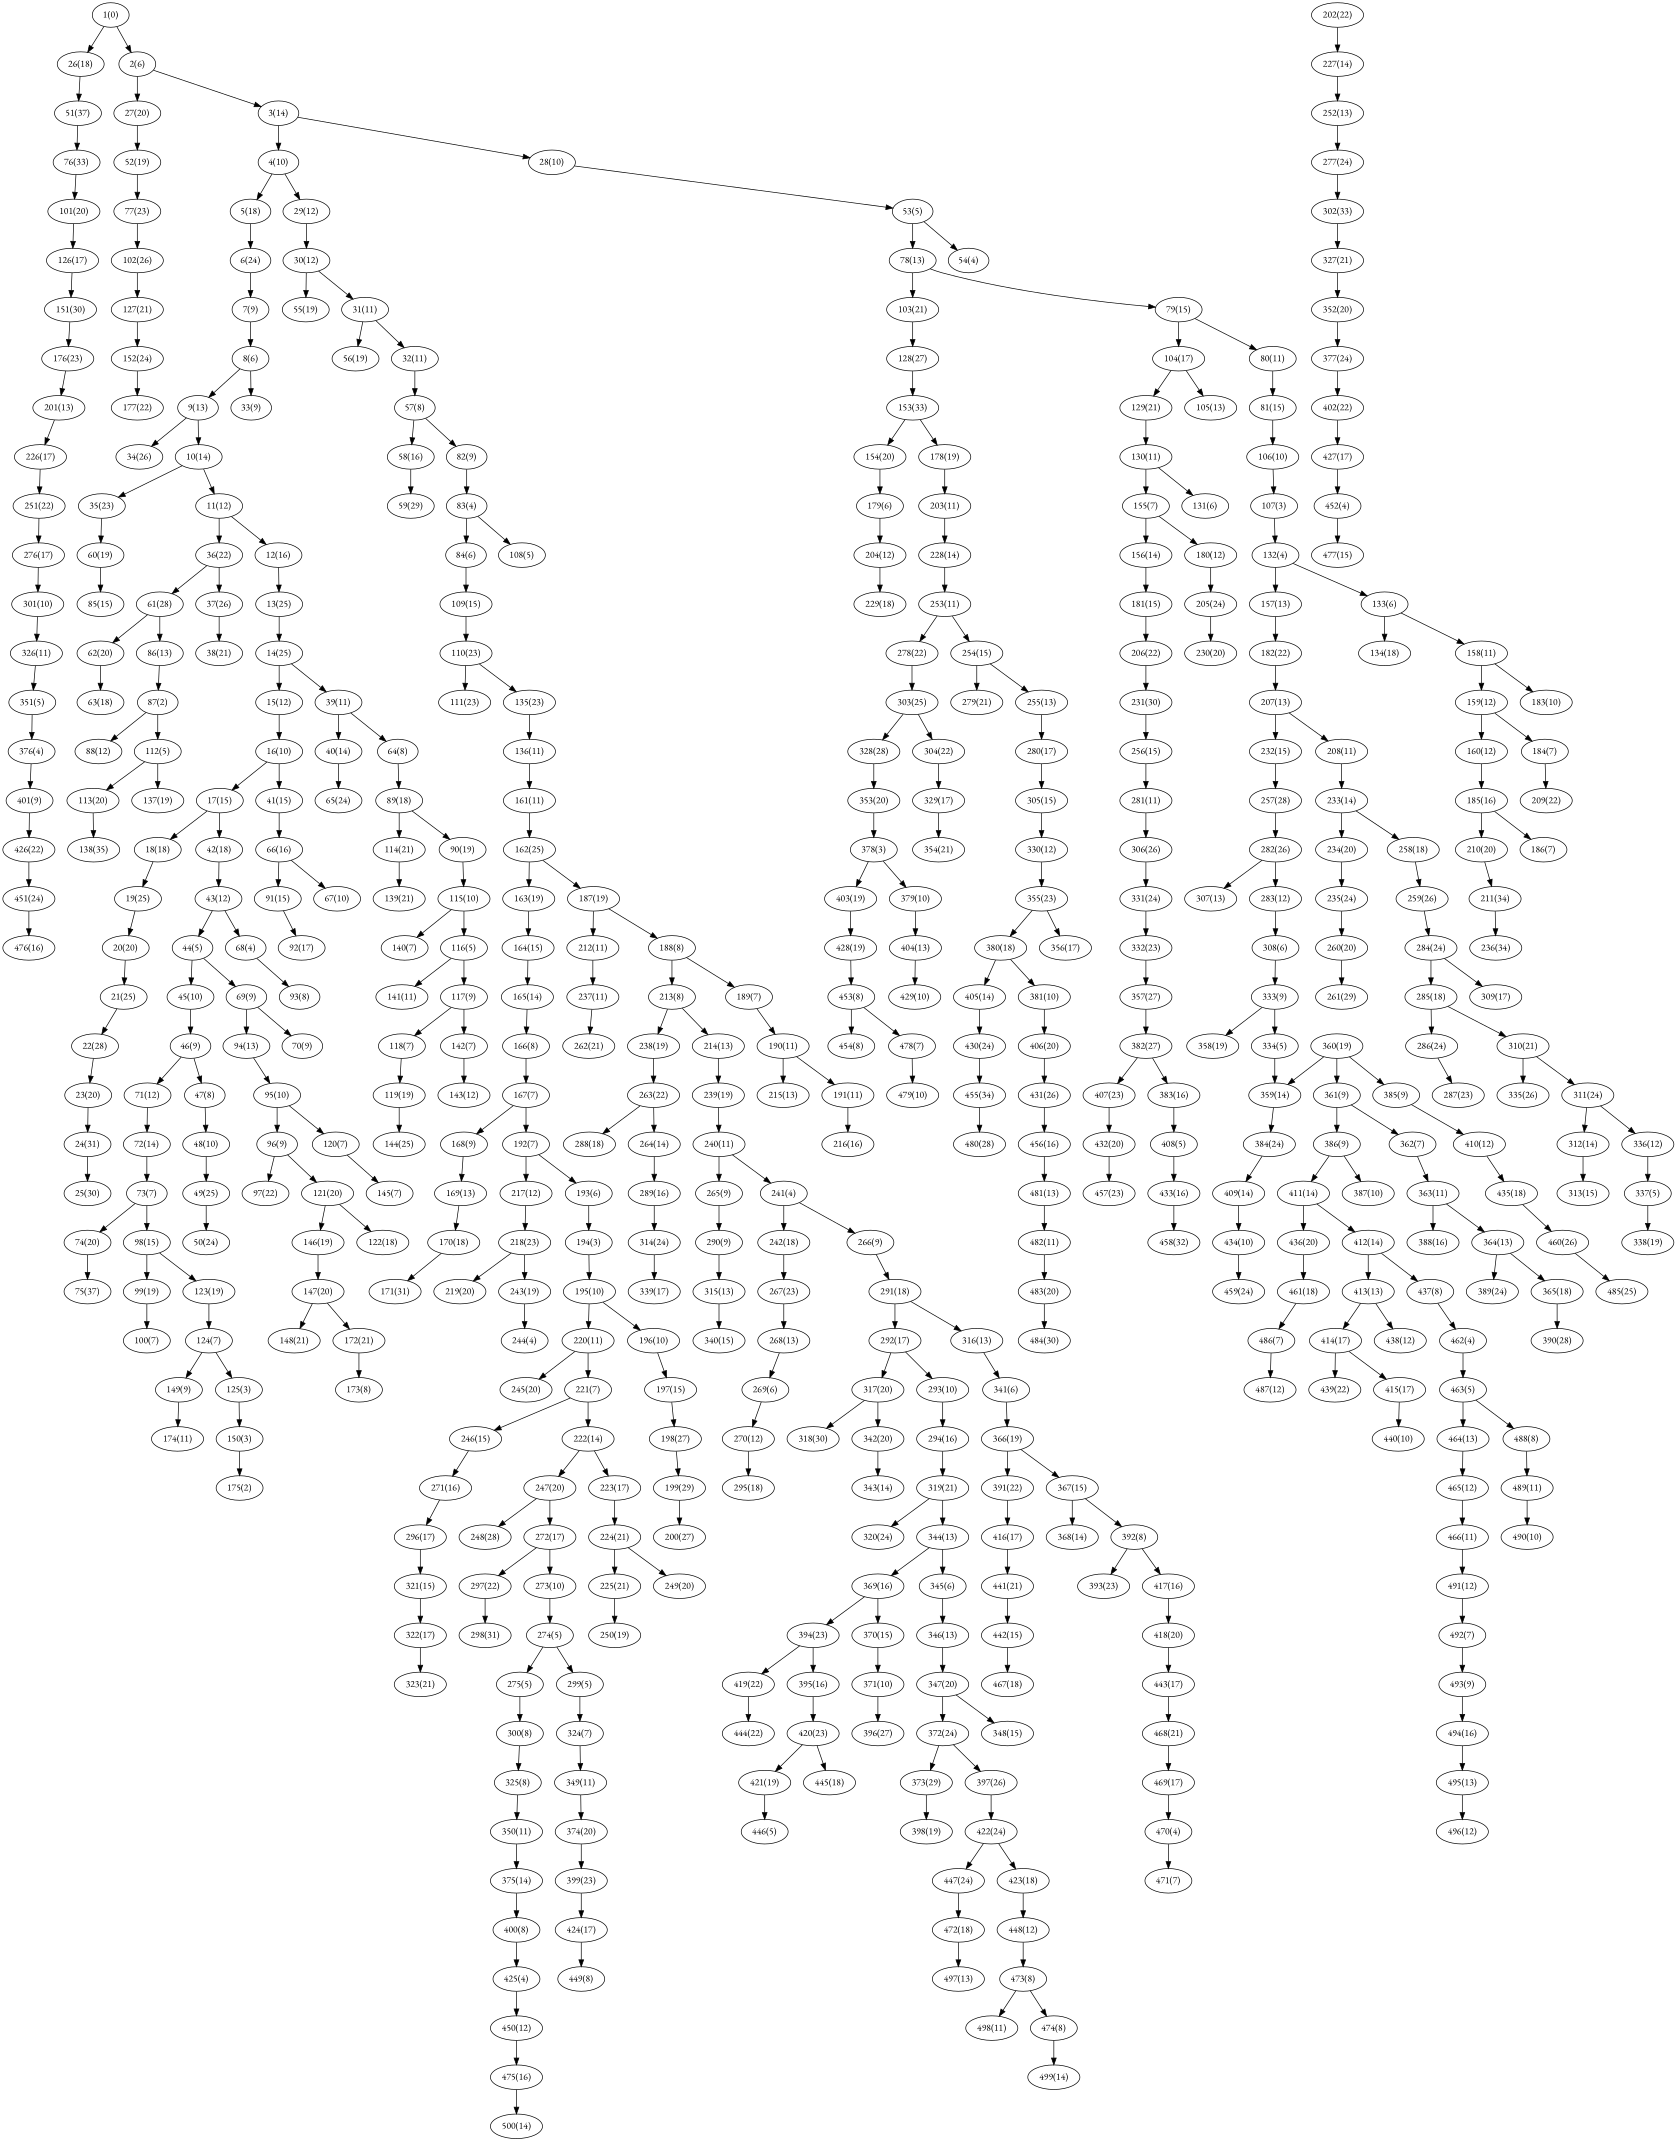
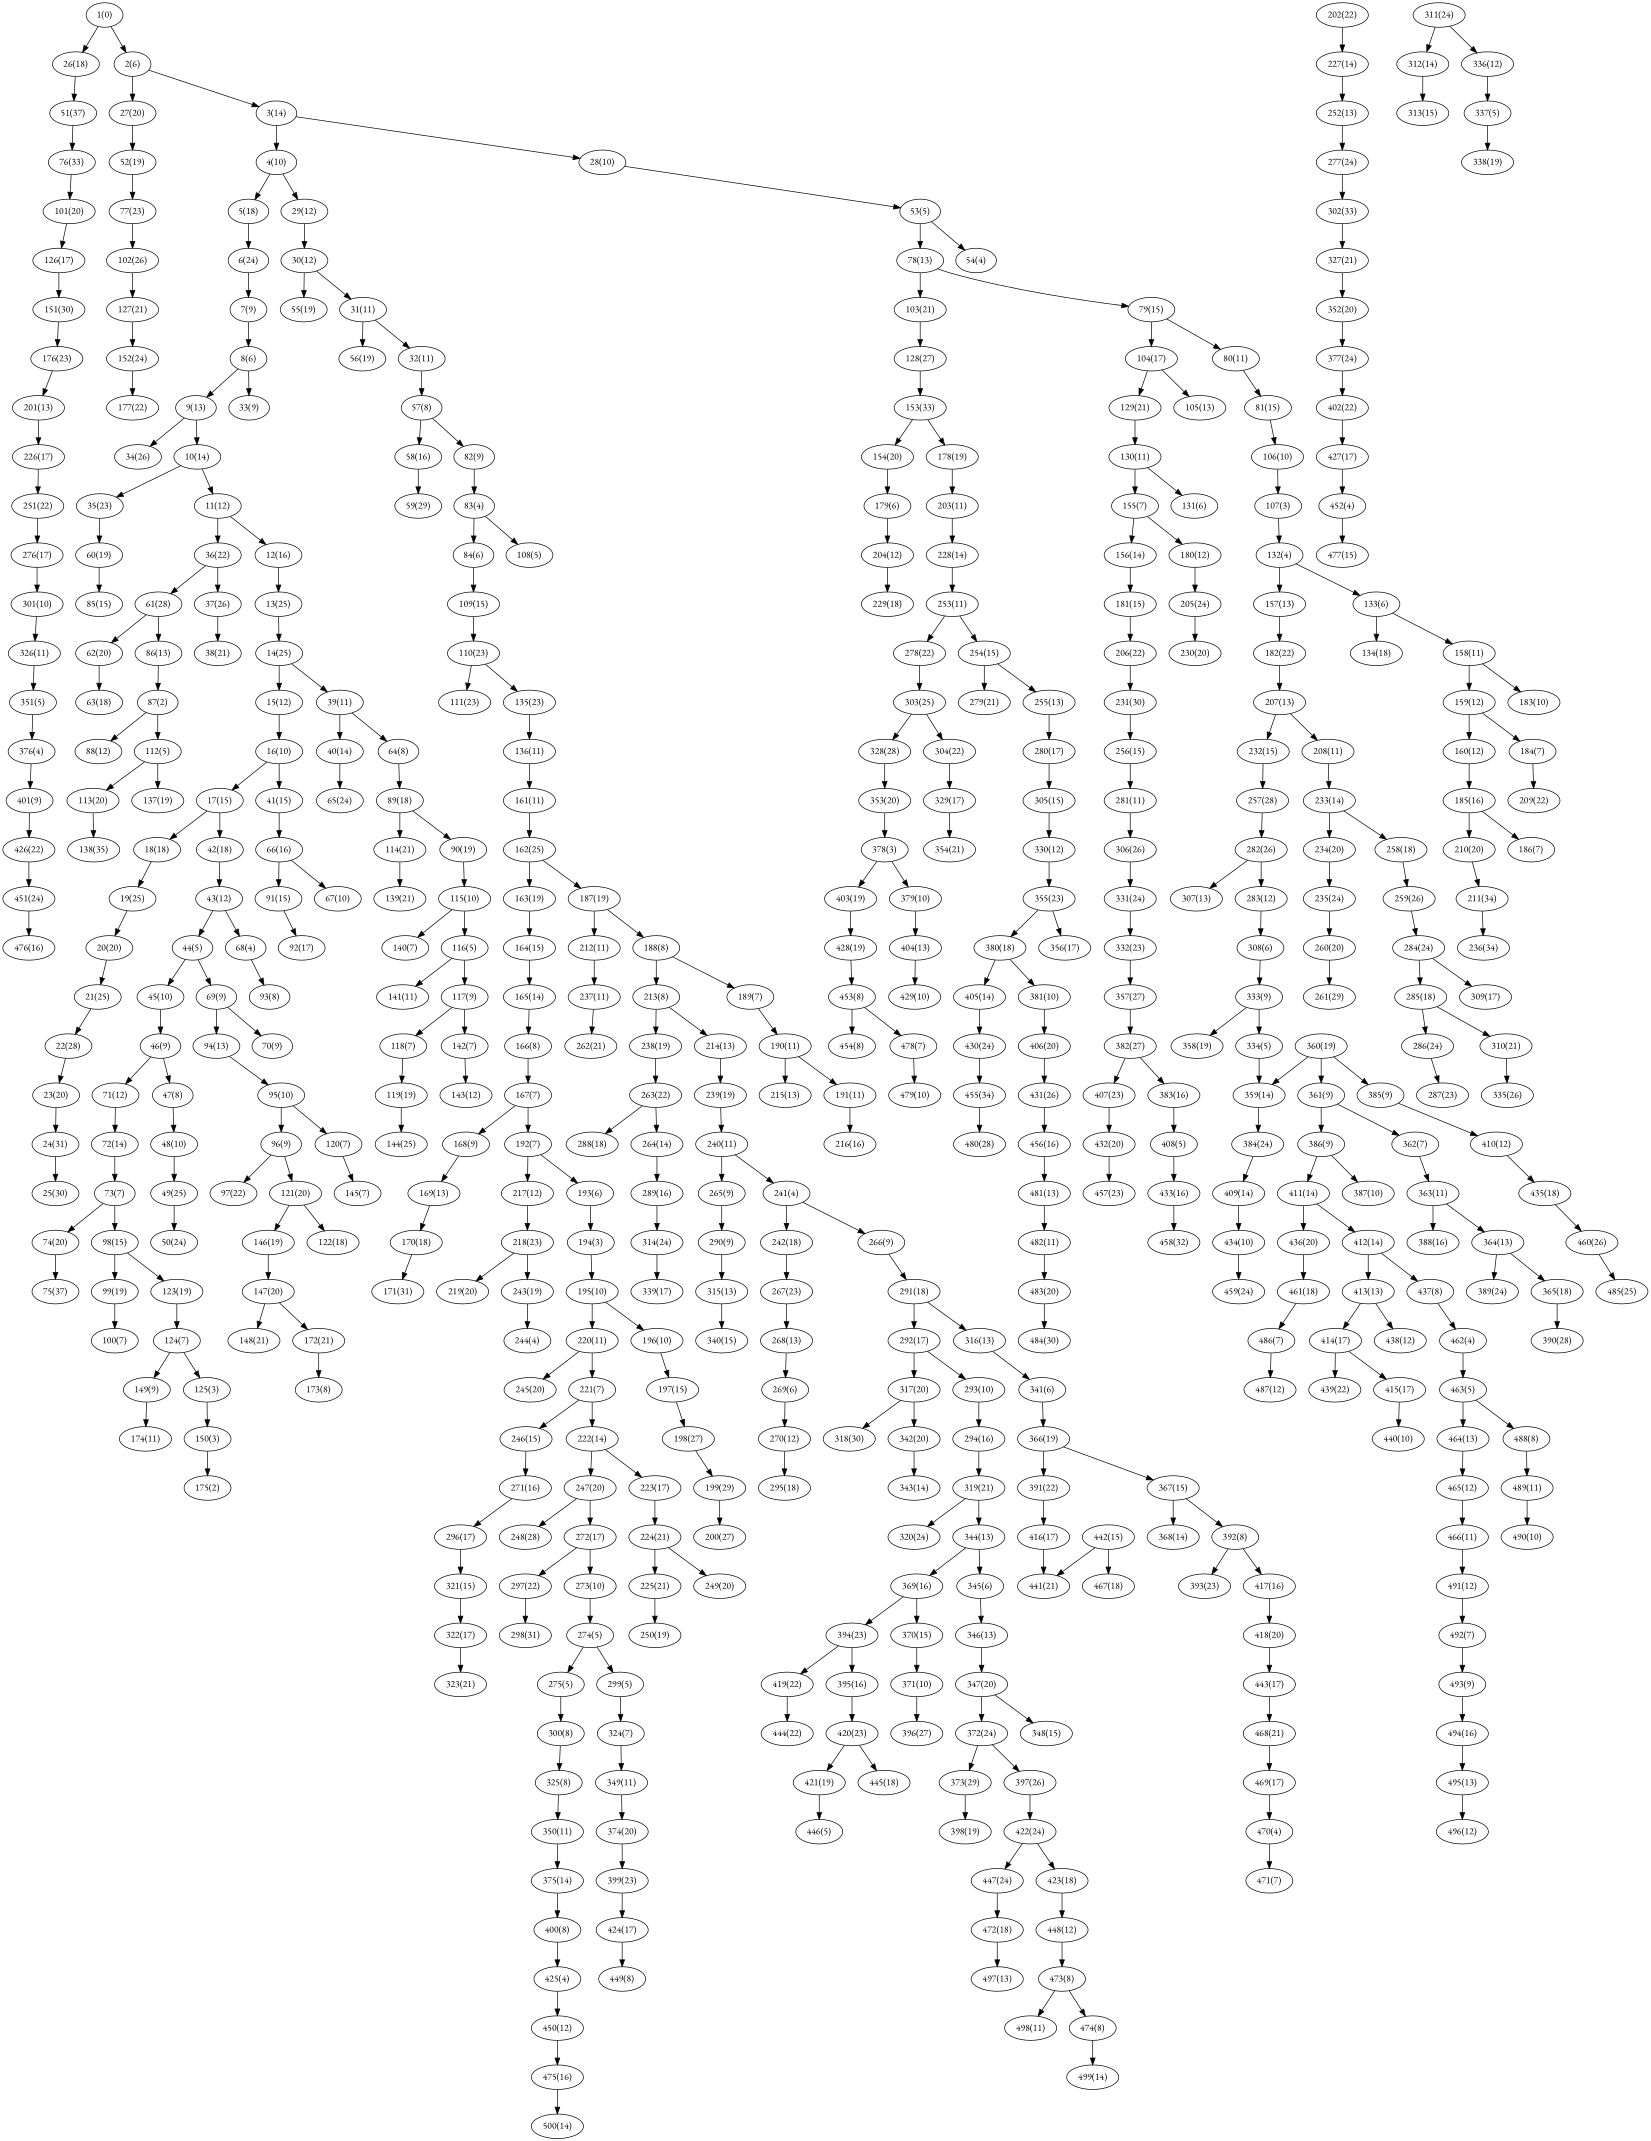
edge "310(21)" -> "311(24)": removed
edge "441(21)" -> "442(15)": reversed
